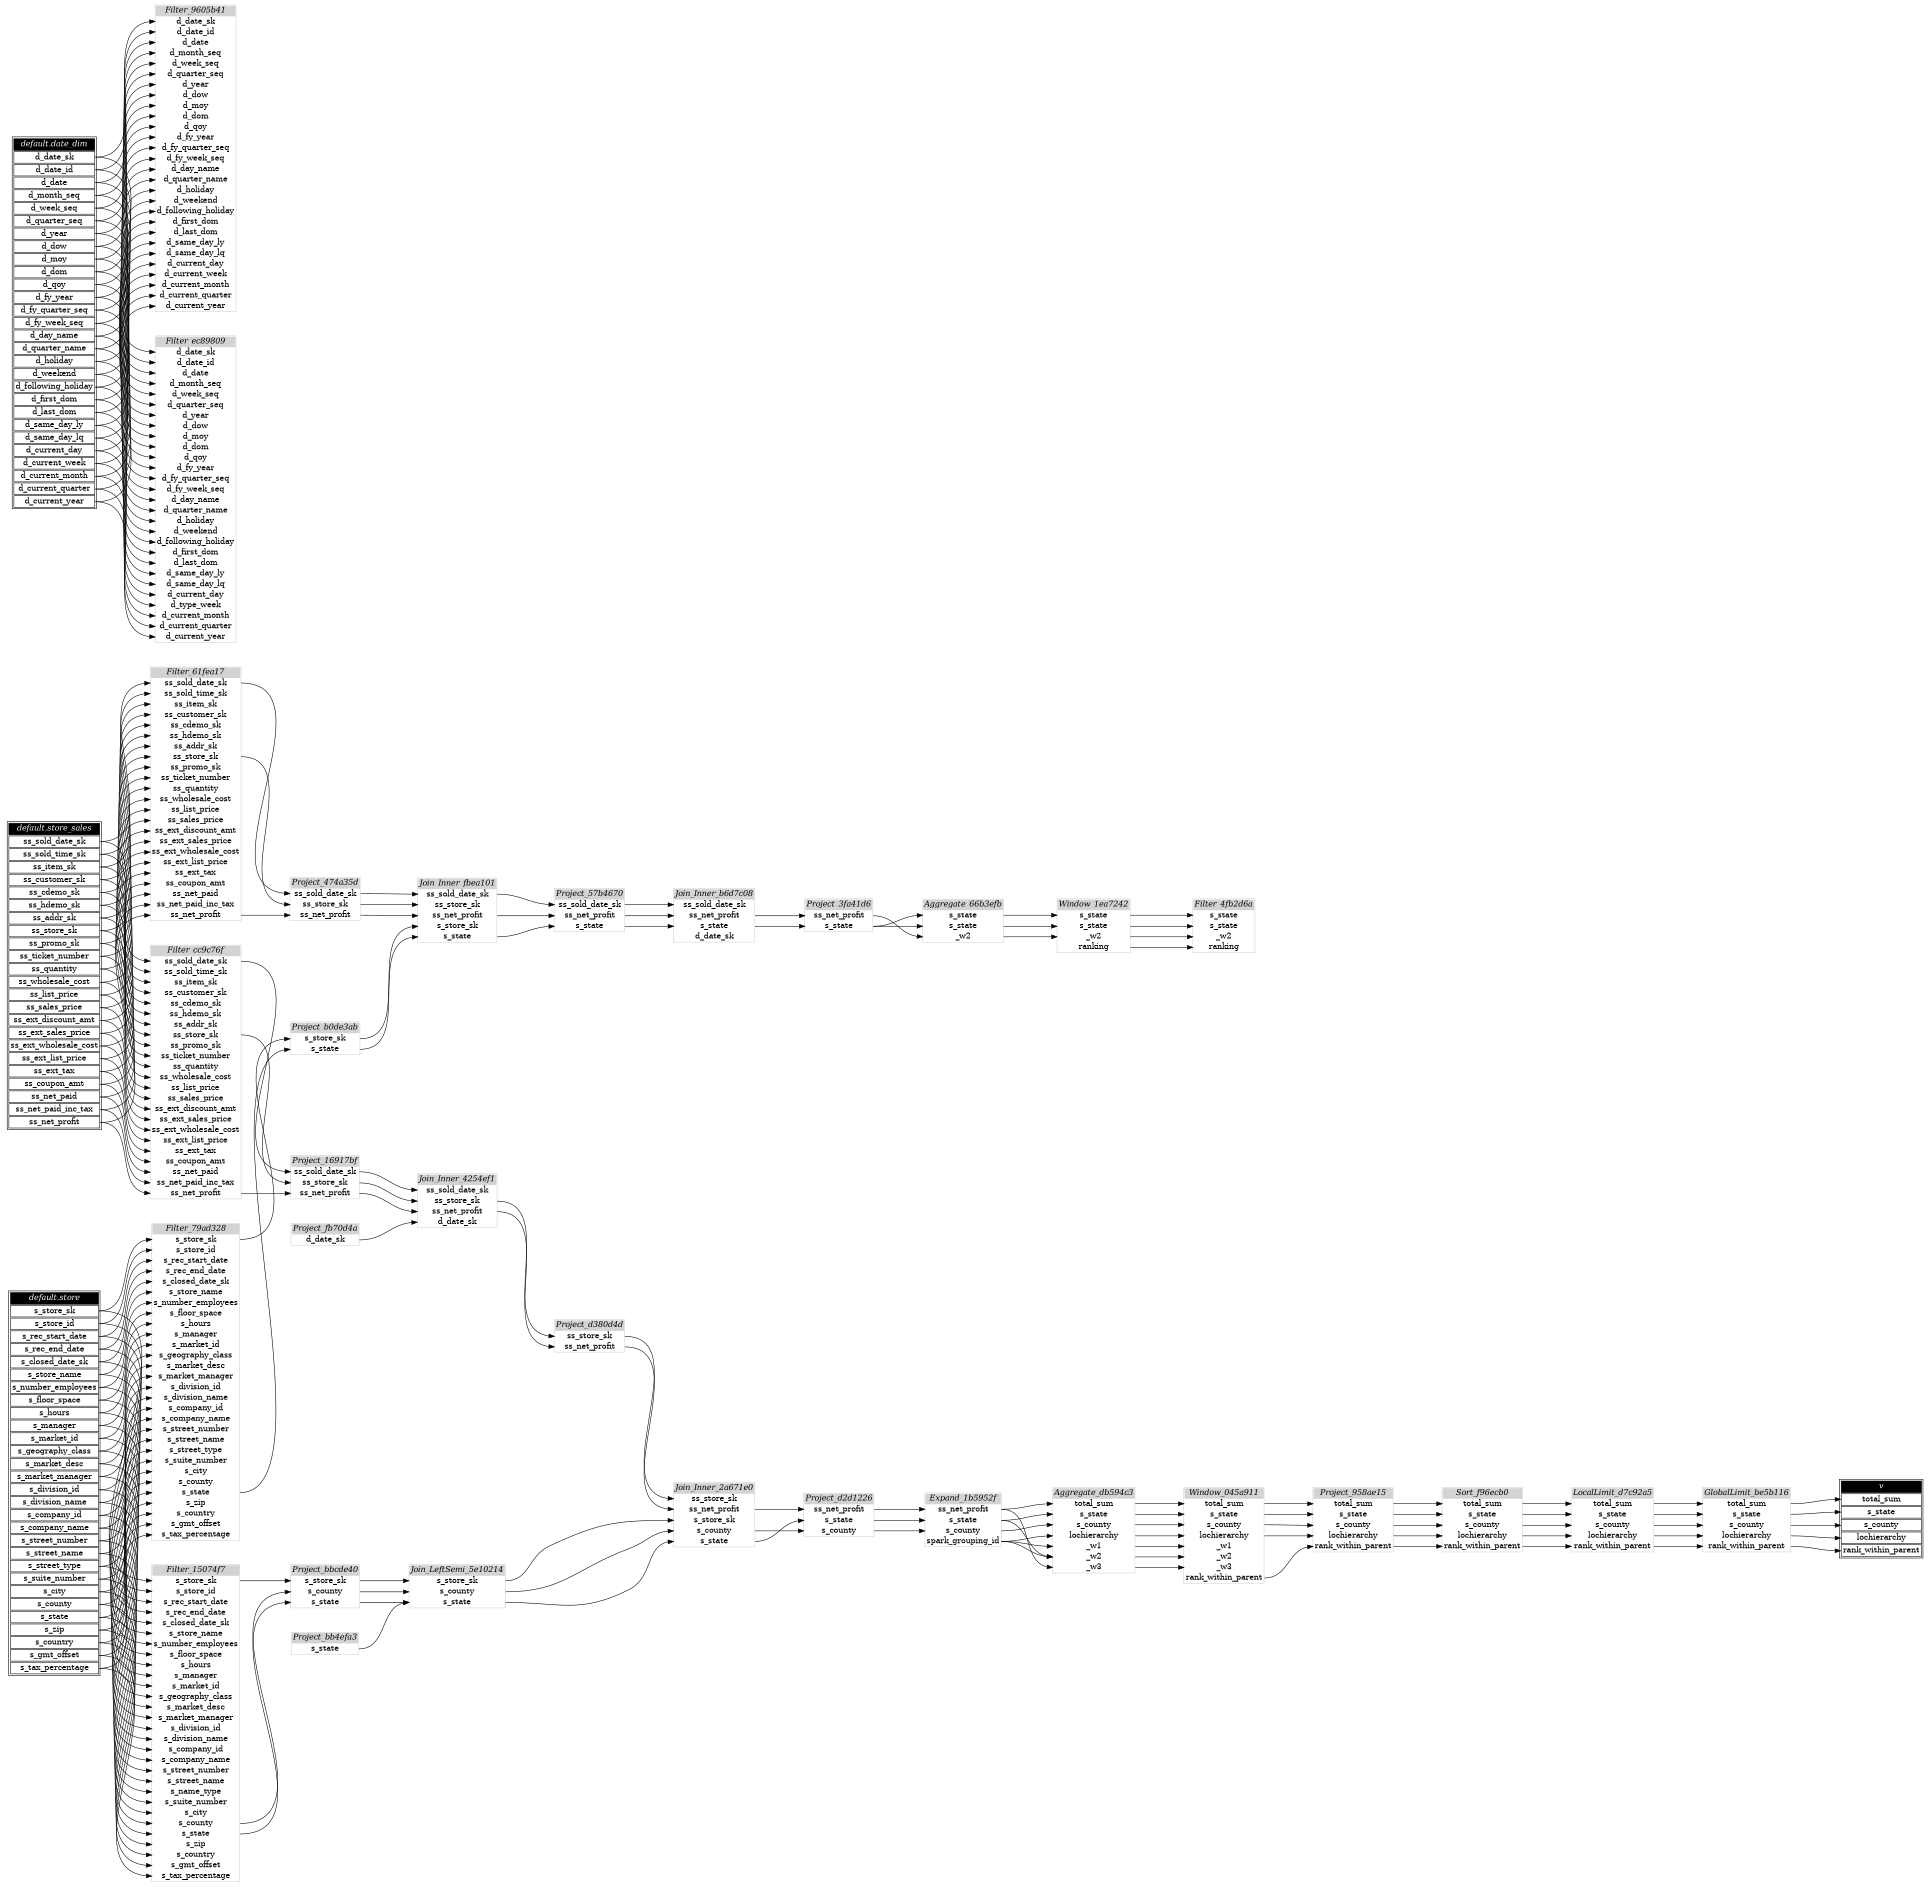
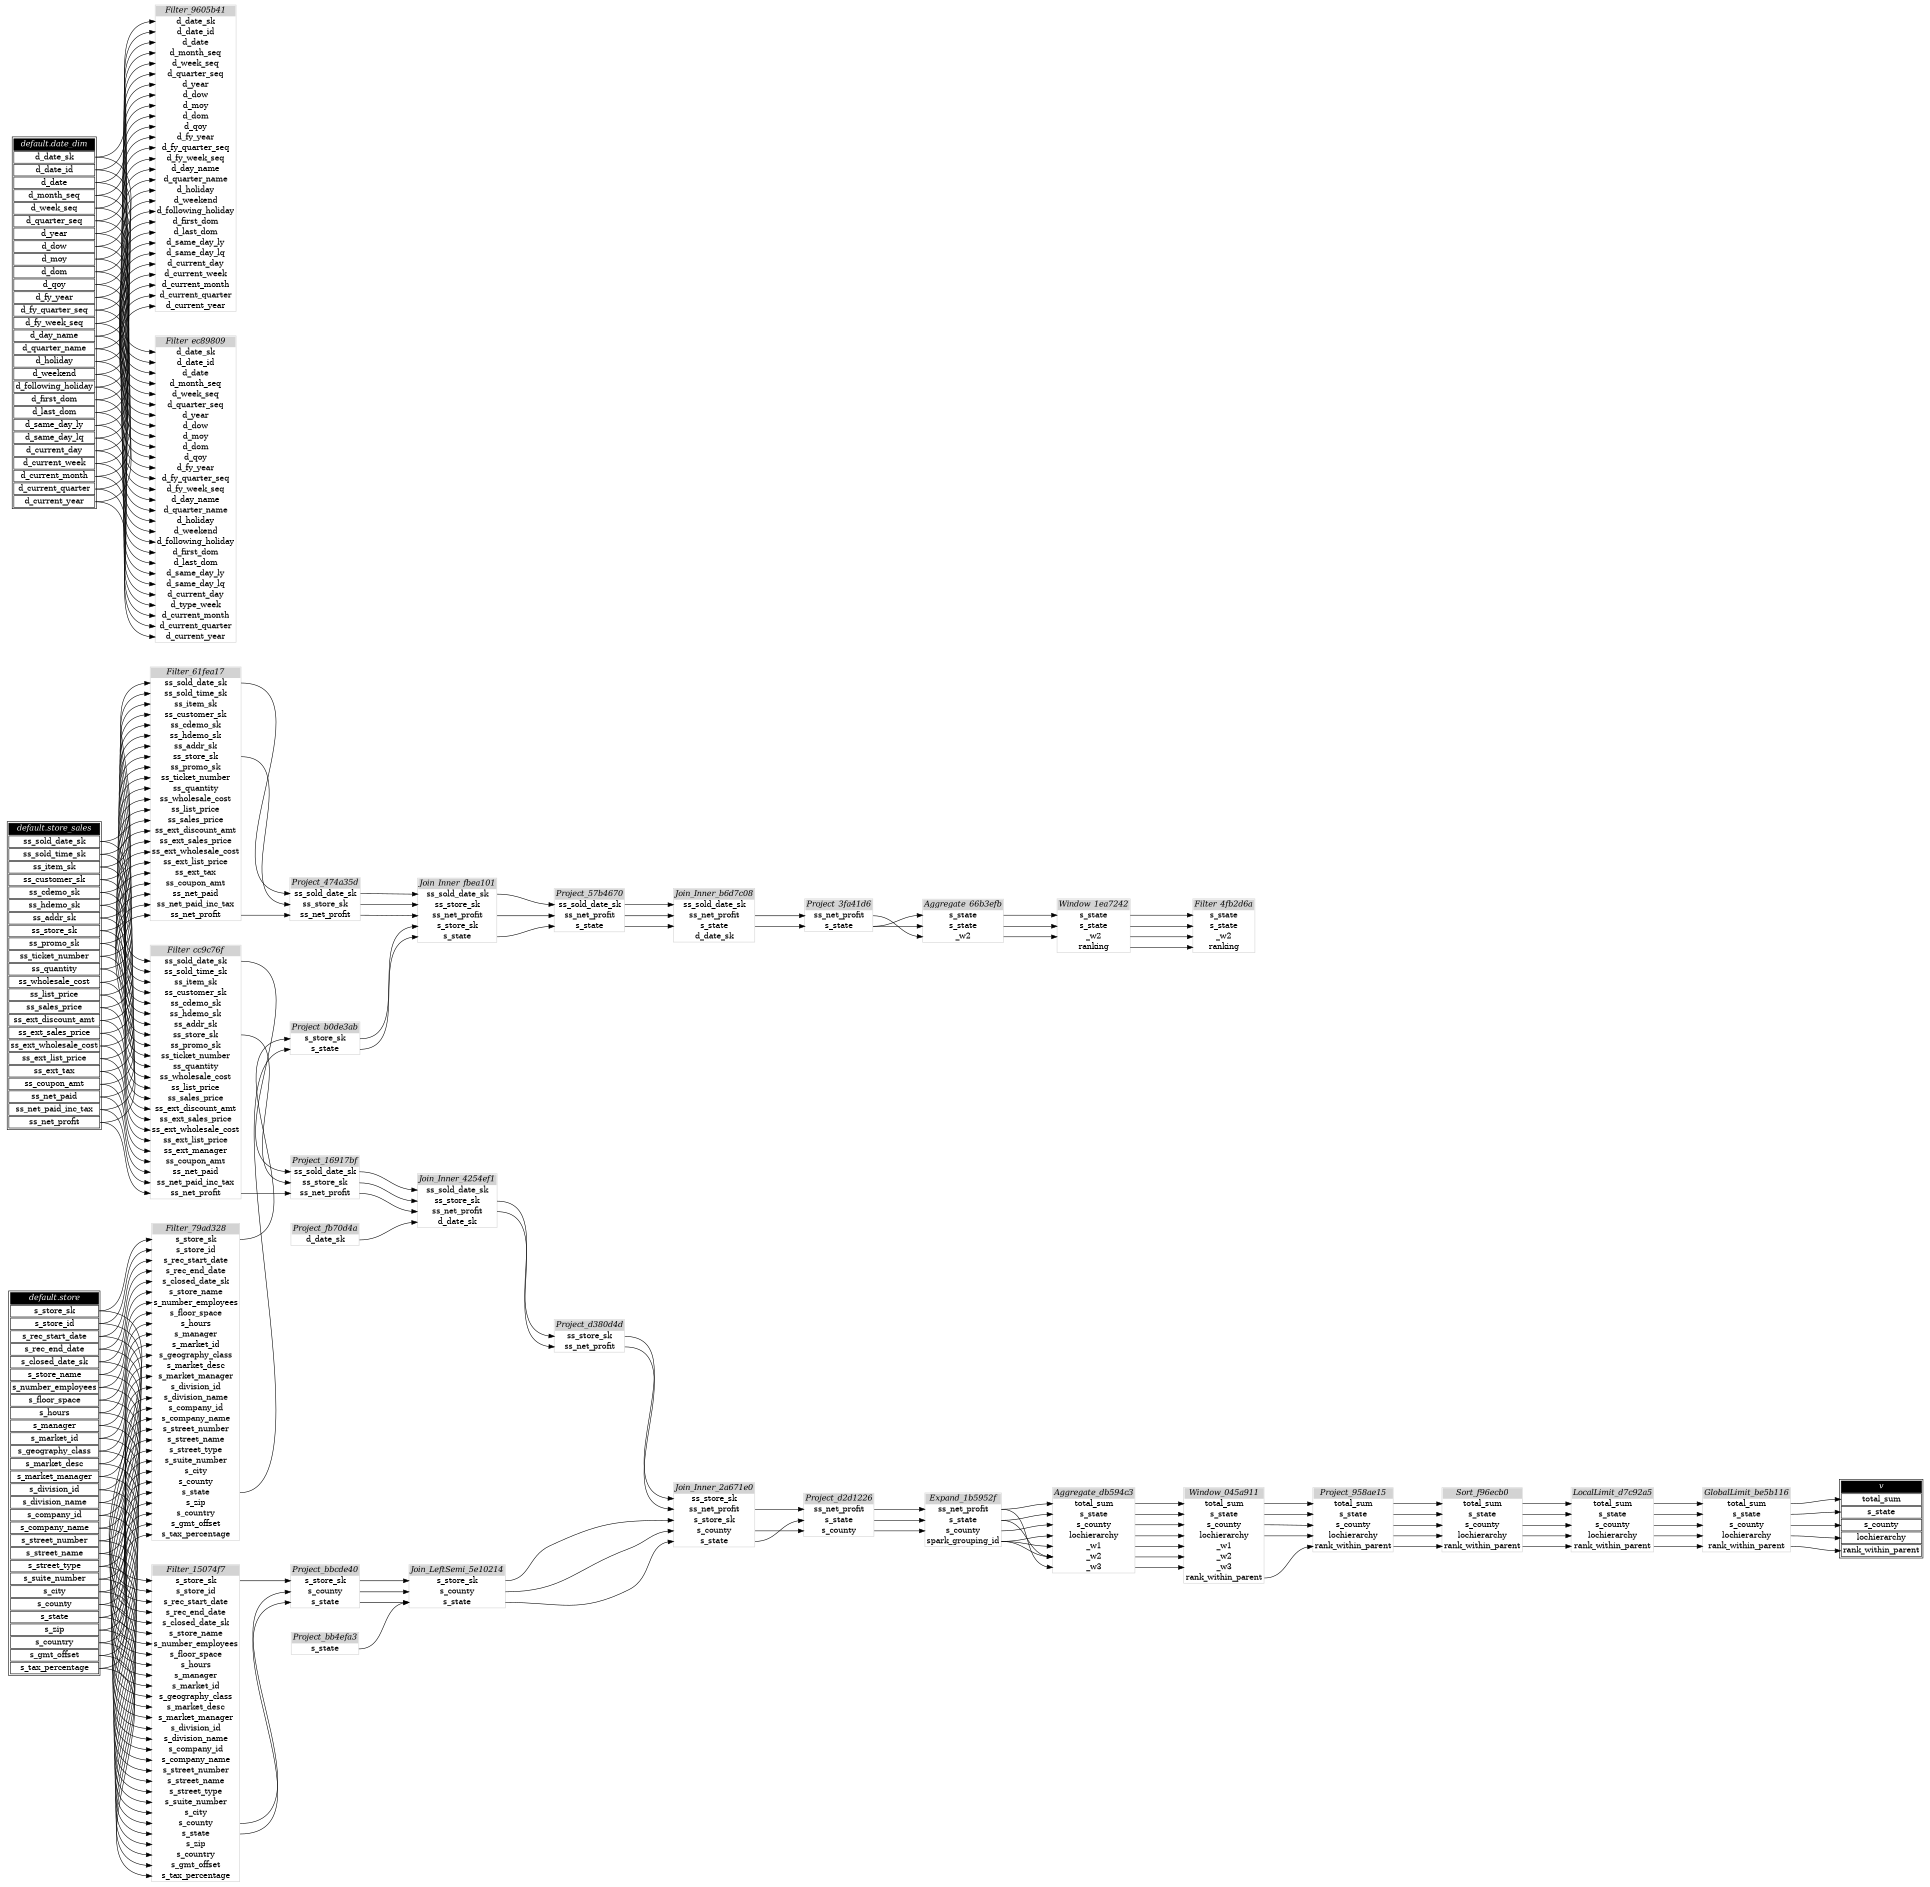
node "Filter_cc9c76f": text "ss_ext_tax" -> "ss_ext_manager"
node "Filter_15074f7": text "s_name_type" -> "s_street_type"
